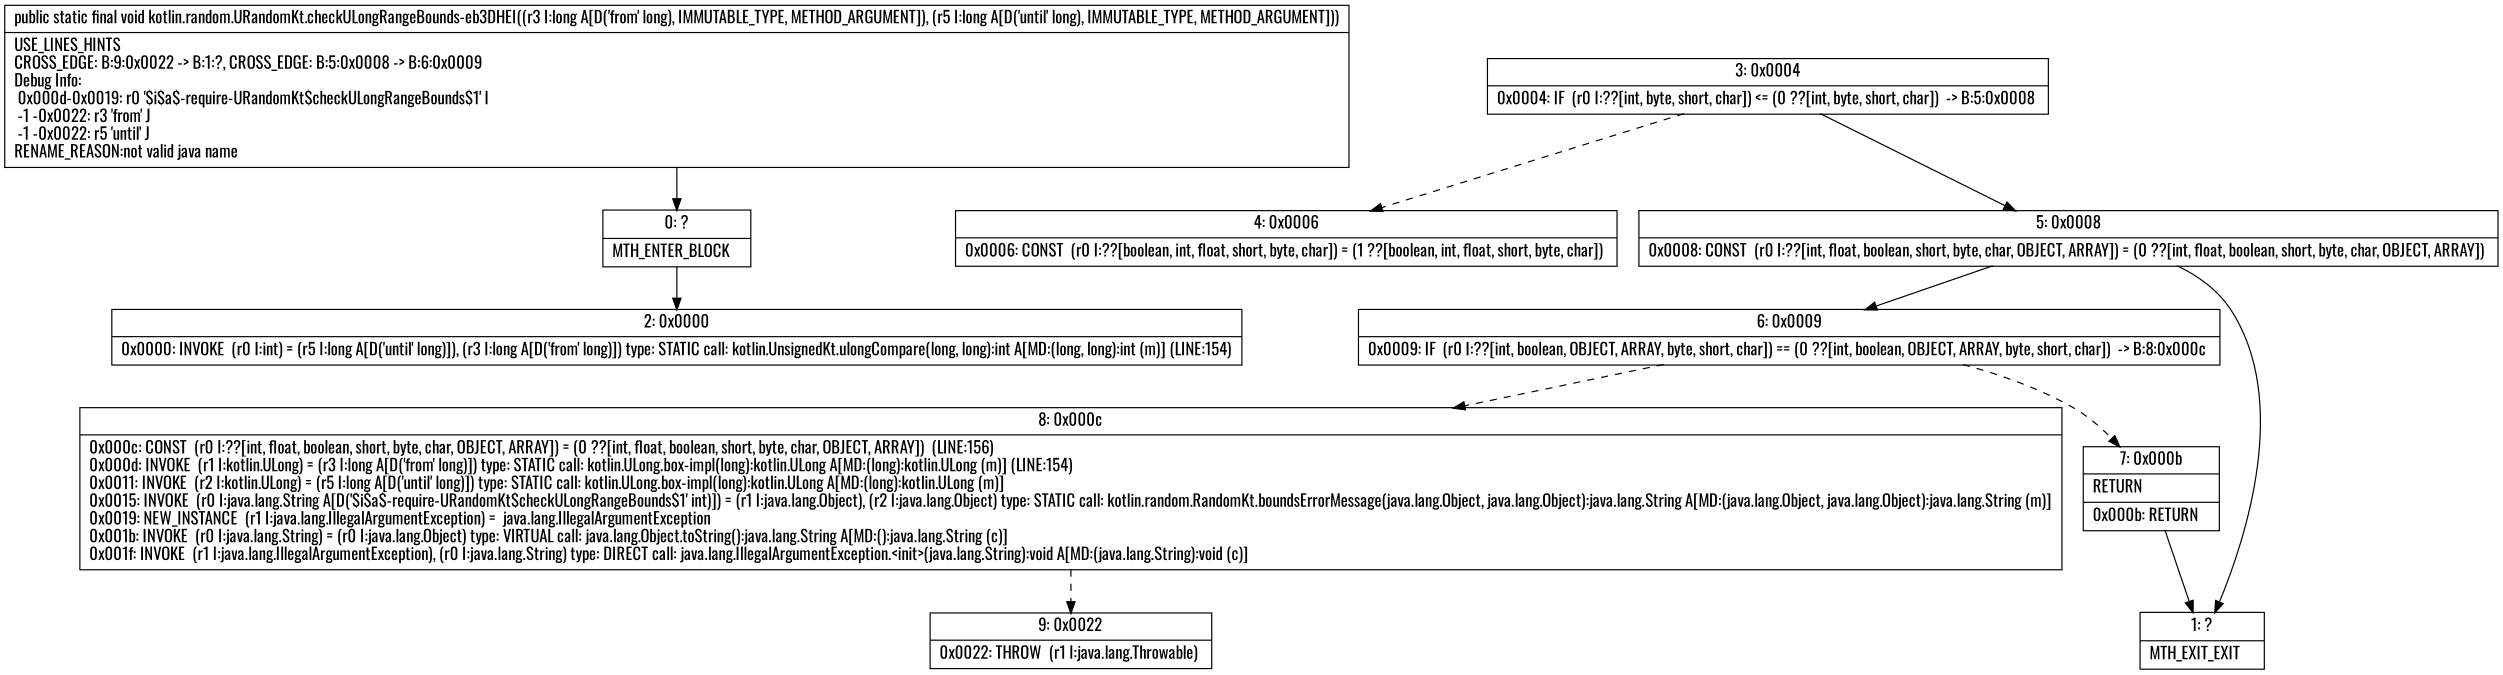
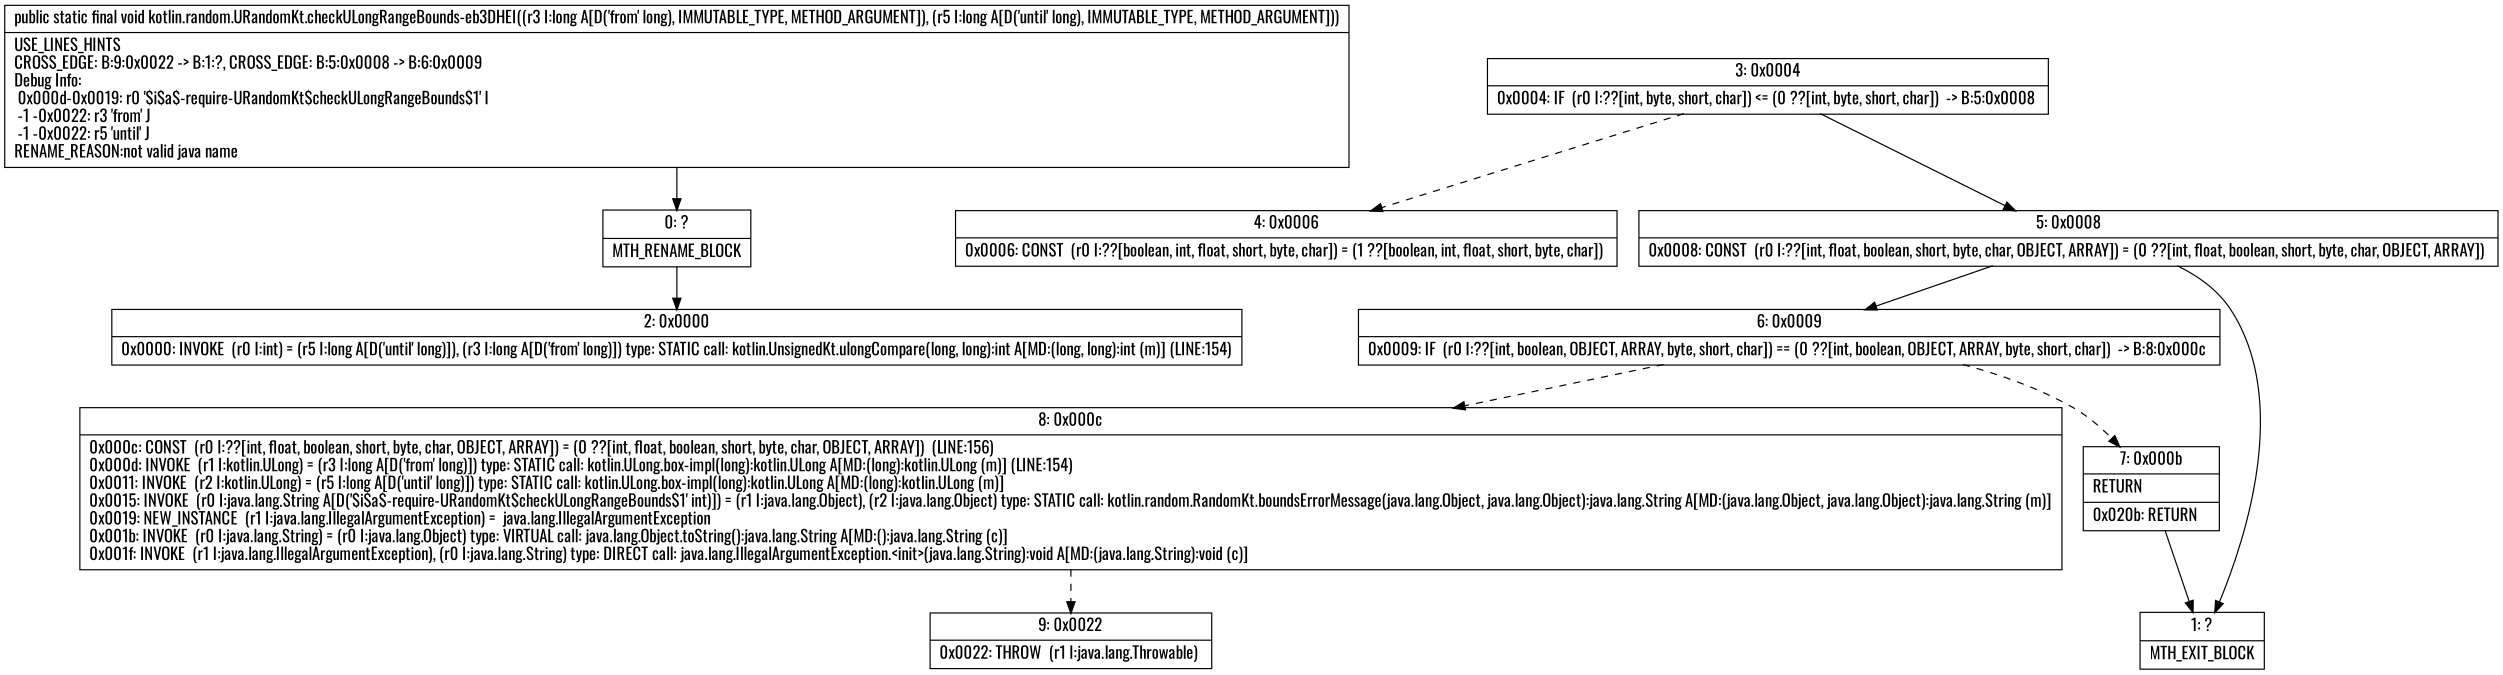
node "0: ?": text "MTH_ENTER_BLOCK" -> "MTH_RENAME_BLOCK"
node "7: 0x000b": text "0x000b: RETURN" -> "0x020b: RETURN"
node "1: ?": text "MTH_EXIT_EXIT" -> "MTH_EXIT_BLOCK"
